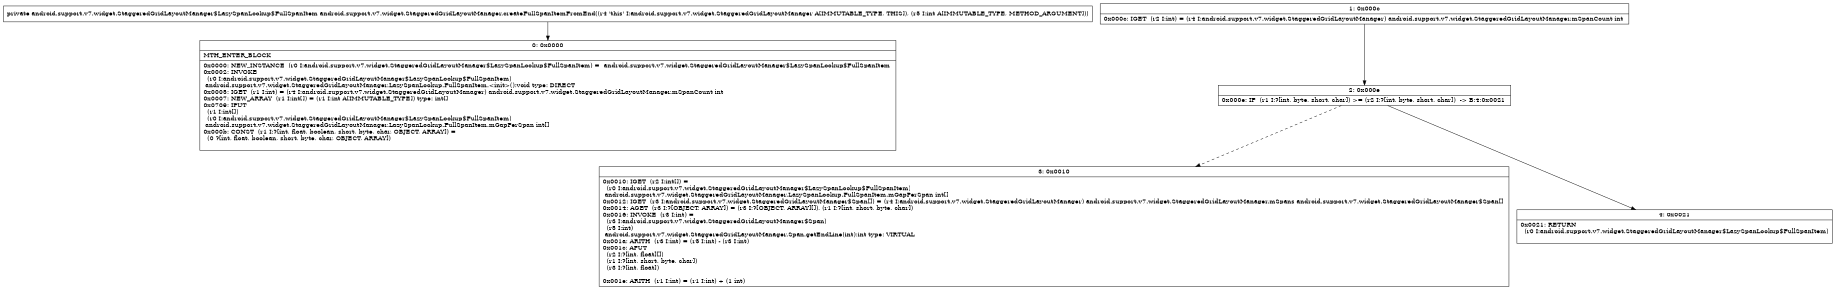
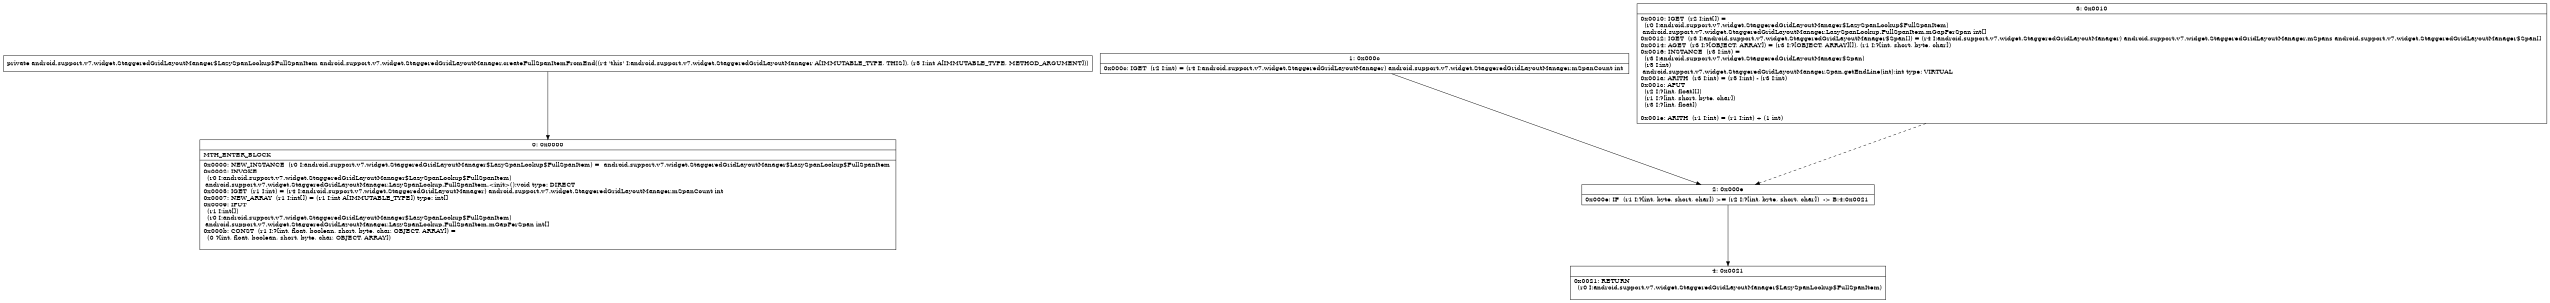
node "0: 0x0000": text "0x0709: IPUT" -> "0x0009: IPUT"
edge "2: 0x000e" -> "3: 0x0010": reversed
node "3: 0x0010": text "0x0016: INVOKE  (r3 I:int) =" -> "0x0016: INSTANCE  (r3 I:int) ="
